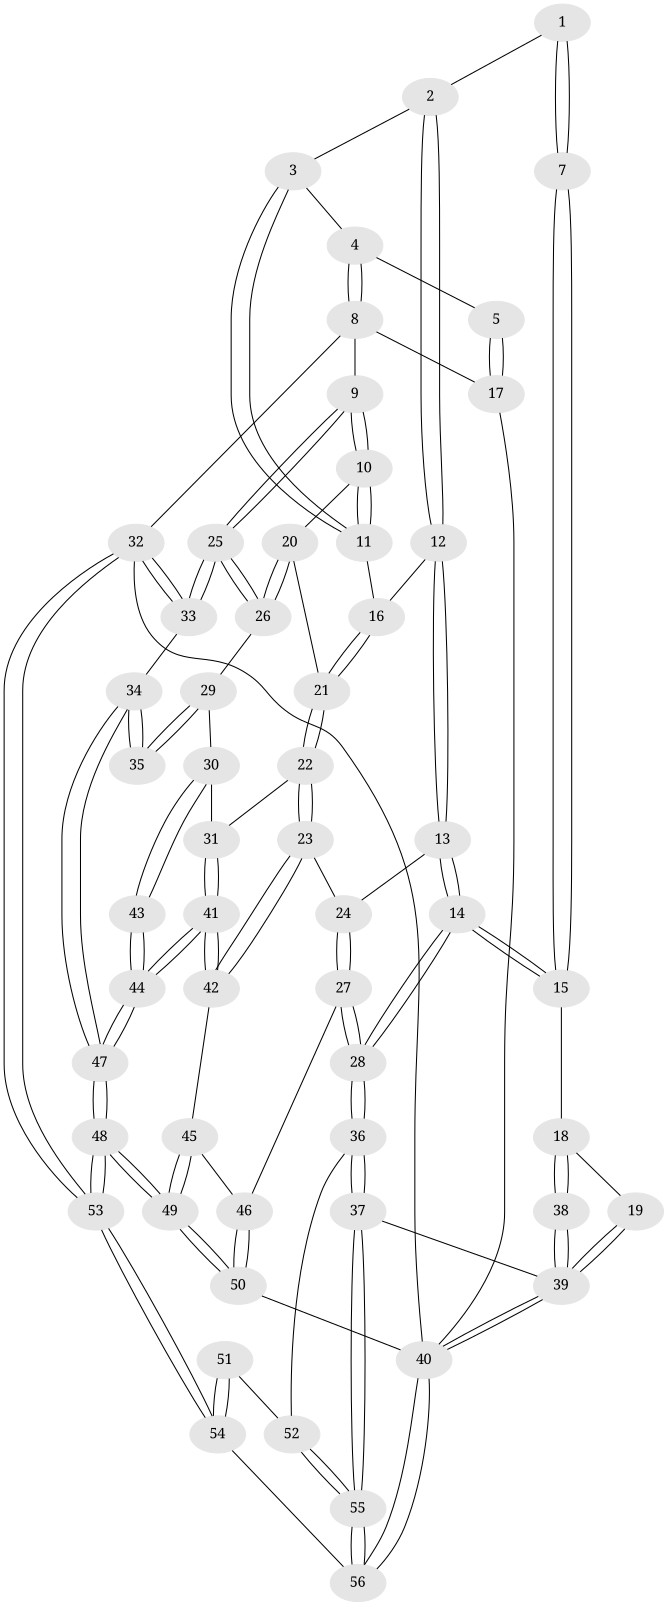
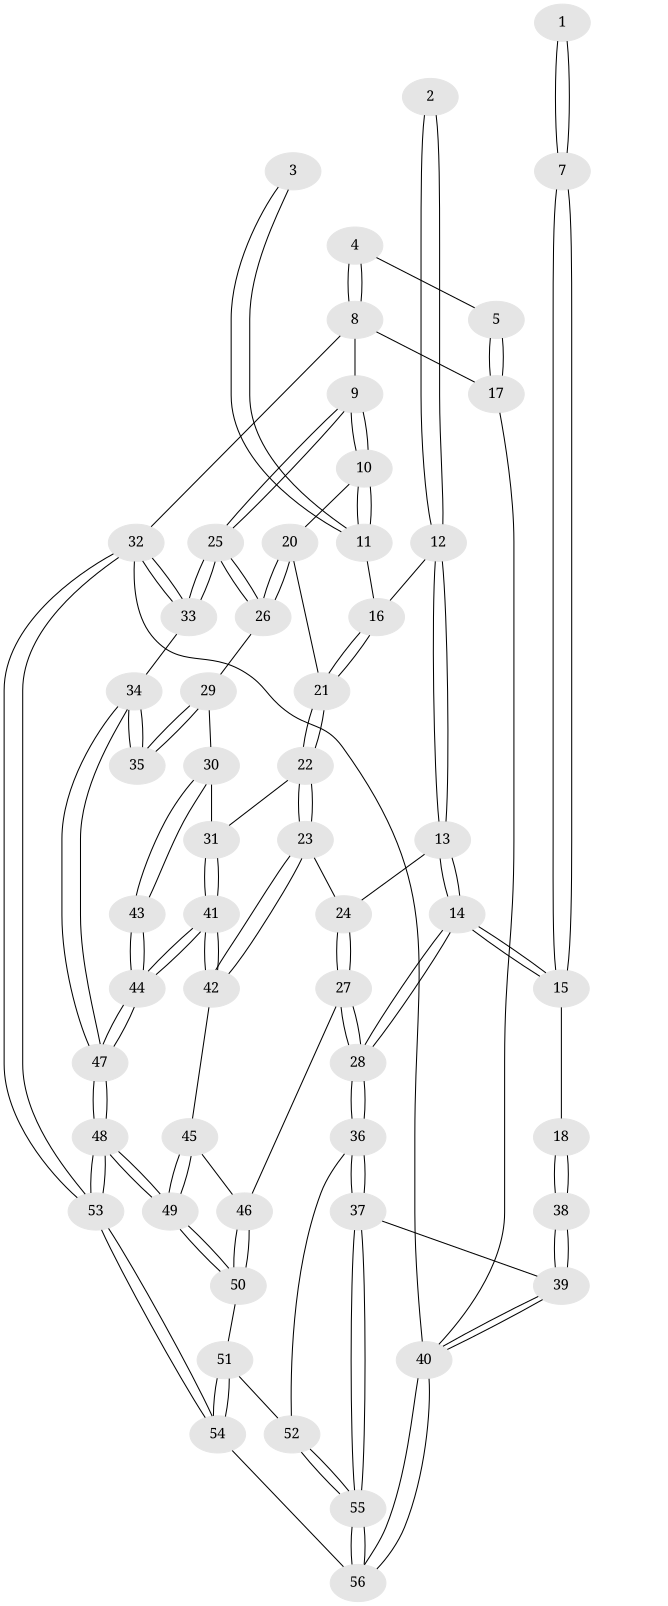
edge "1" -- "2": removed
edge "2" -- "3": removed
edge "3" -- "4": removed
node "19": removed
edge "50" -- "40": now "50" -- "51"
